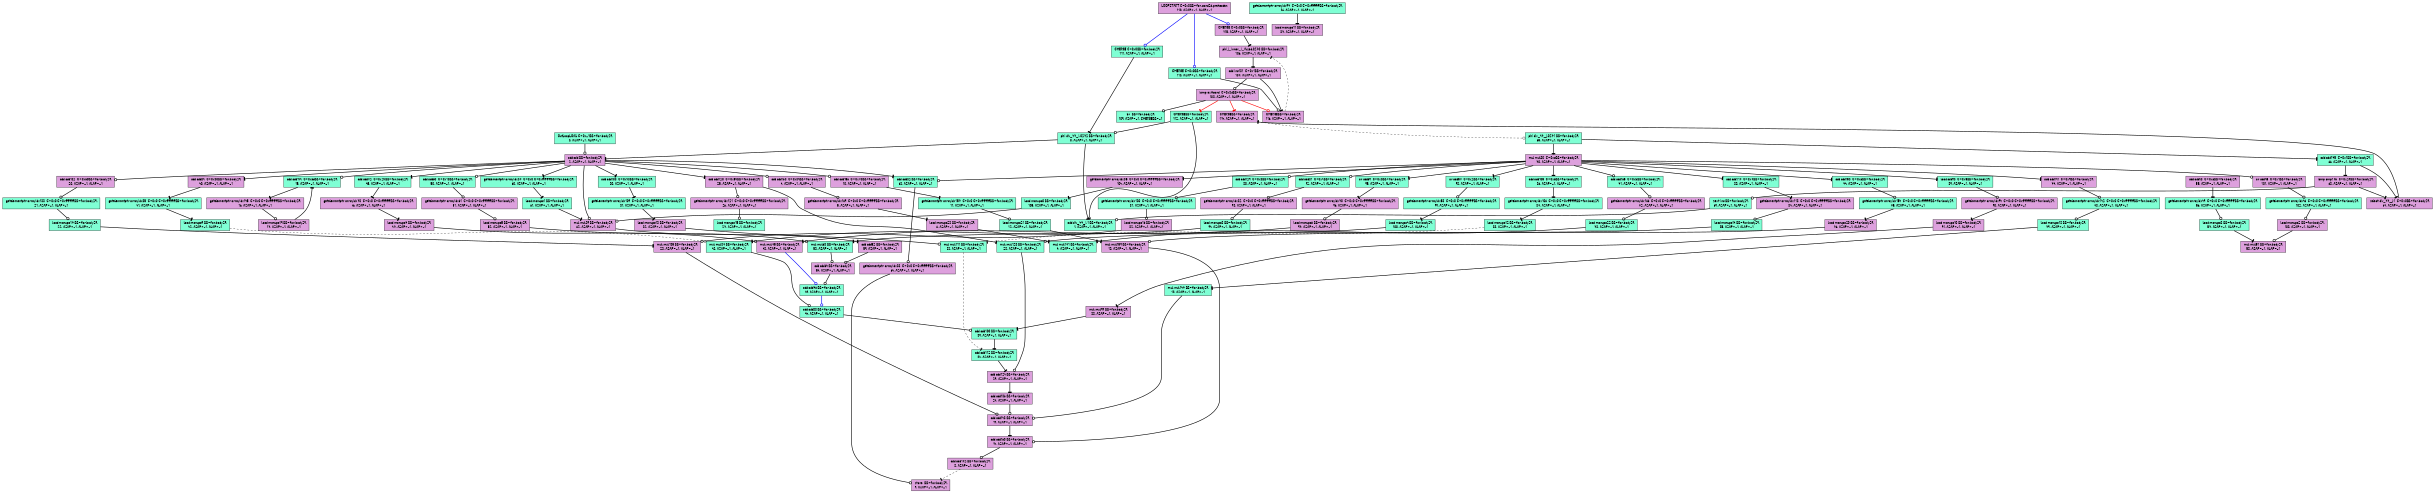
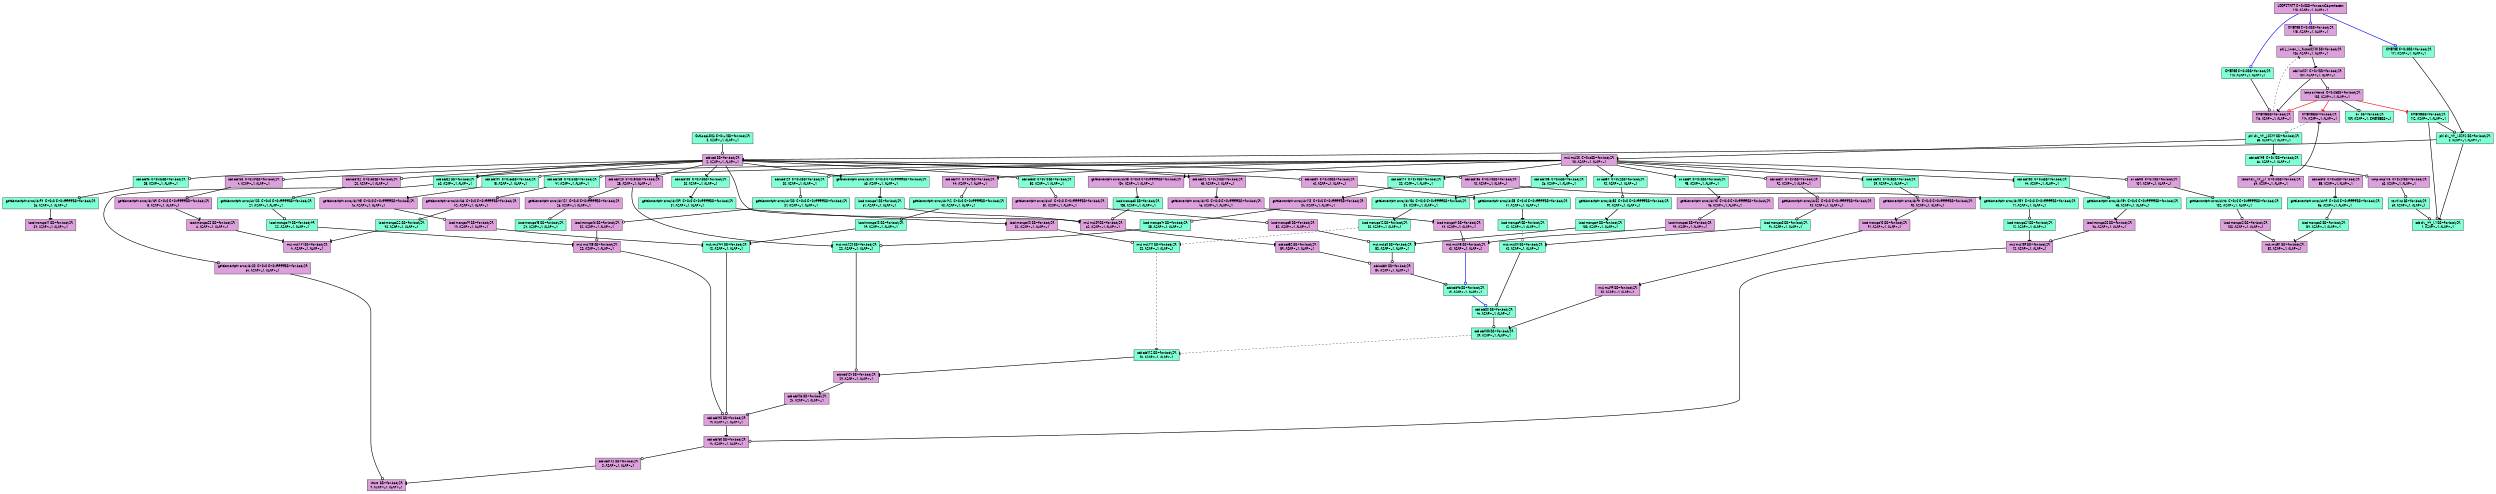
edge "add add BB=for.body29, 2, ASAP=-1, ALAP=-1" -> "add add84  C=0x30BB=for.body29, 40, ASAP=-1, ALAP=-1": arrowhead tee -> odot
edge "add add175  C=0x1BB=for.body29, 66, ASAP=-1, ALAP=-1" -> "icmp cmp176  C=0x2fBB=for.body29, 68, ASAP=-1, ALAP=-1": arrowhead tee -> odot
node "add add96  C=0x3cBB=for.body29, 35, ASAP=-1, ALAP=-1": added
node "add add72  C=0x24BB=for.body29, 45, ASAP=-1, ALAP=-1": fillcolor aquamarine -> plum
node "add add81  C=0x4BB=for.body29, 92, ASAP=-1, ALAP=-1": fillcolor aquamarine -> plum
edge "icmp cmp176  C=0x2fBB=for.body29, 68, ASAP=-1, ALAP=-1" -> "select div_47_j.1  C=0x0BB=for.body29, 67, ASAP=-1, ALAP=-1": removed
edge "load manupa19 BB=for.body29, 17, ASAP=-1, ALAP=-1" -> "add add144  C=0x6cBB=for.body29, 15, ASAP=-1, ALAP=-1": now "load manupa19 BB=for.body29, 17, ASAP=-1, ALAP=-1" -> "mul mul147 BB=for.body29, 18, ASAP=-1, ALAP=-1"
node "load manupa17 BB=for.body29, 22, ASAP=-1, ALAP=-1": label "load manupa17 BB=for.body29, 22, ASAP=-1, ALAP=-1" -> "load manupa17 BB=for.body79, 22, ASAP=-1, ALAP=-1"
node "mul mul171 BB=for.body29, 7, ASAP=-1, ALAP=-1": fillcolor aquamarine -> plum
edge "add add100 BB=for.body29, 39, ASAP=-1, ALAP=-1" -> "add add112 BB=for.body29, 34, ASAP=-1, ALAP=-1": style bold -> dashed
edge "add add172 BB=for.body29, 8, ASAP=-1, ALAP=-1" -> "store  BB=for.body29, 9, ASAP=-1, ALAP=-1": style dashed -> bold
